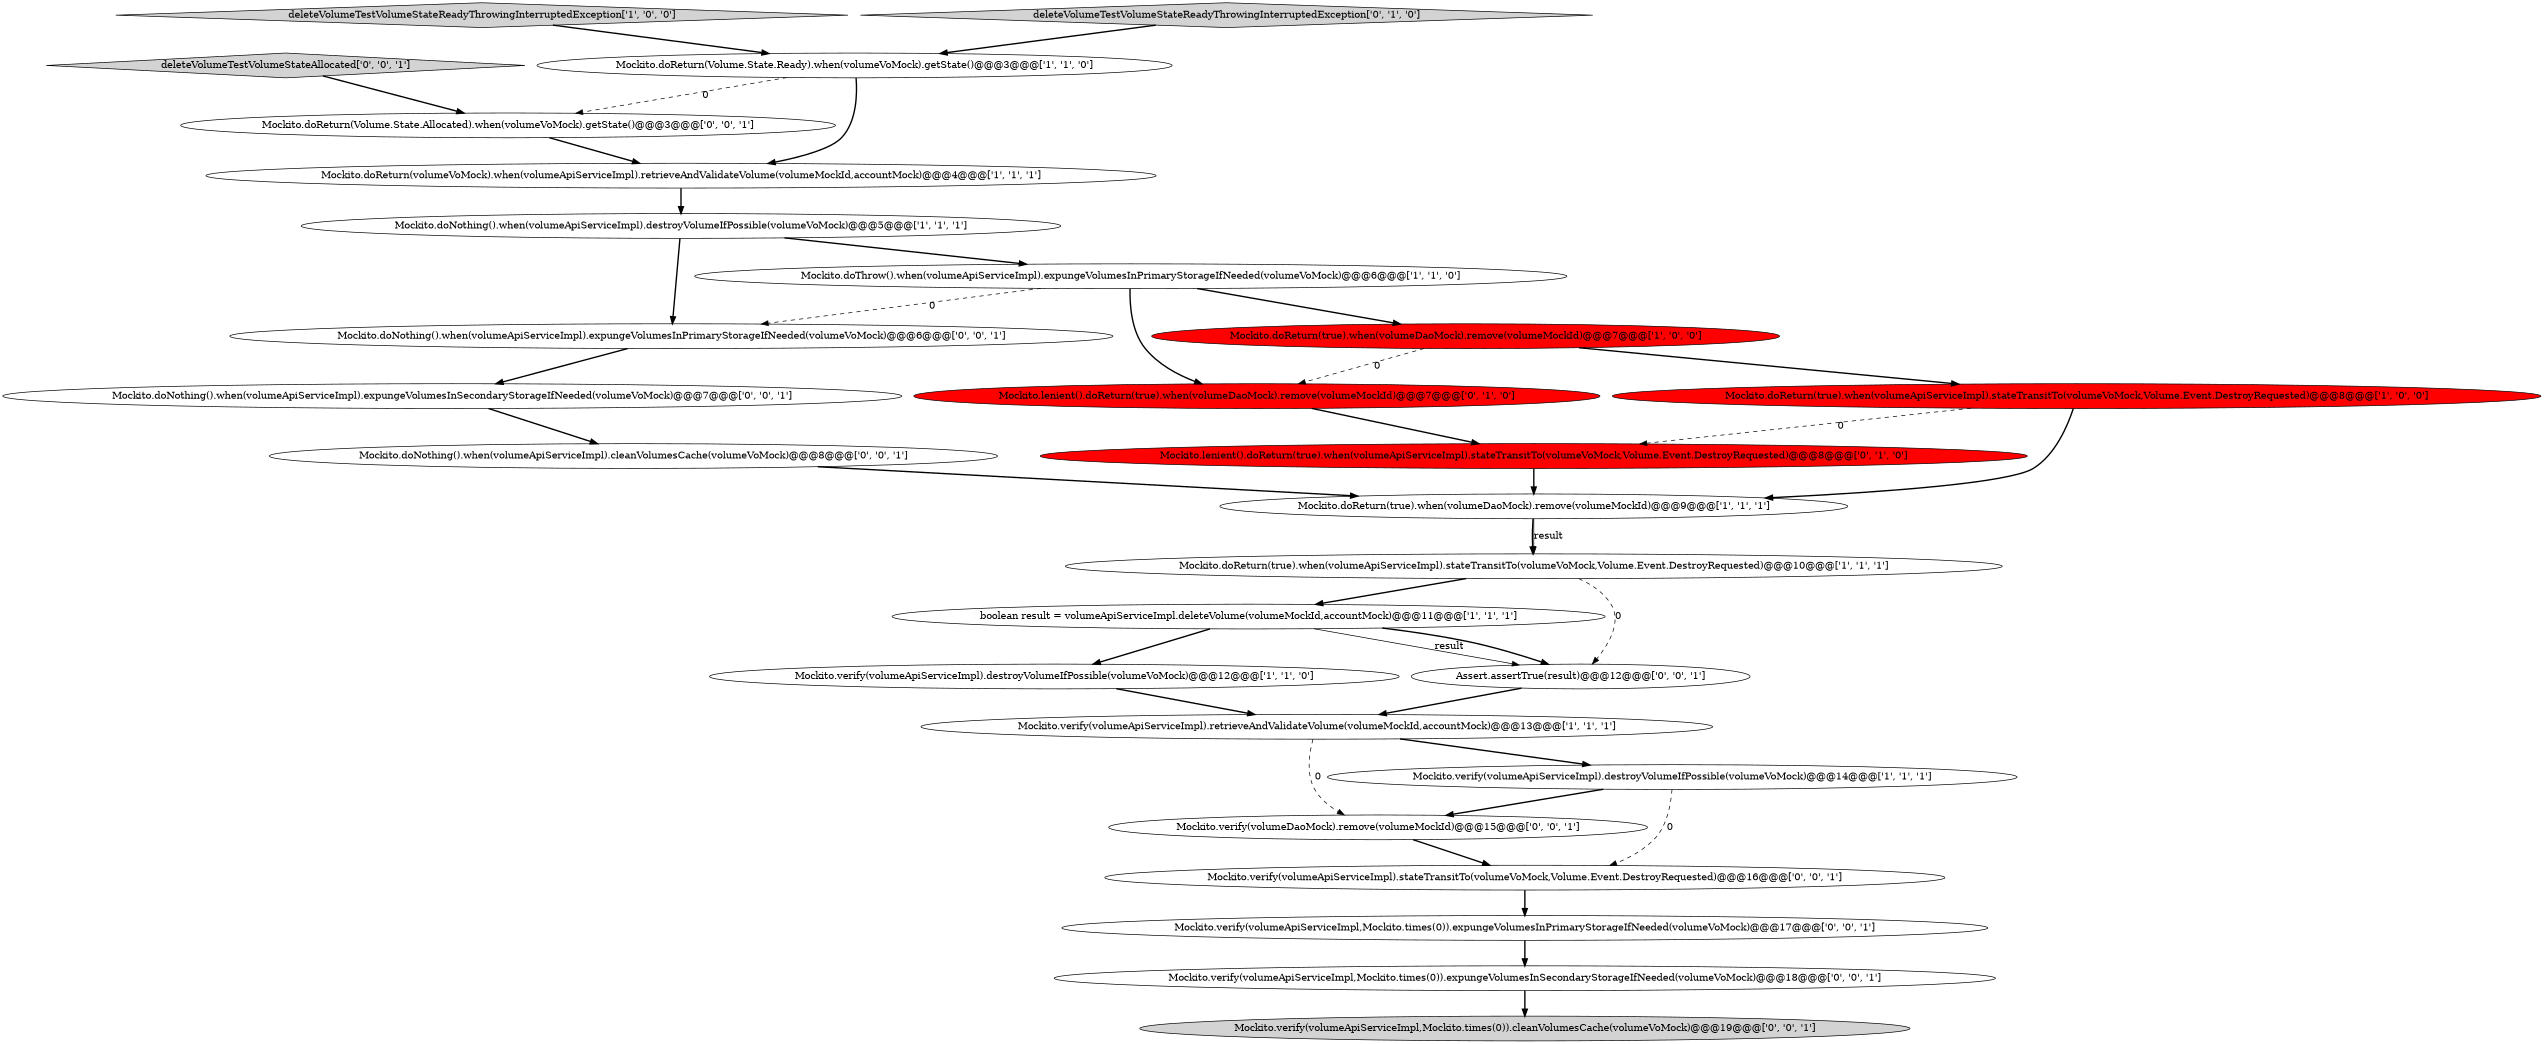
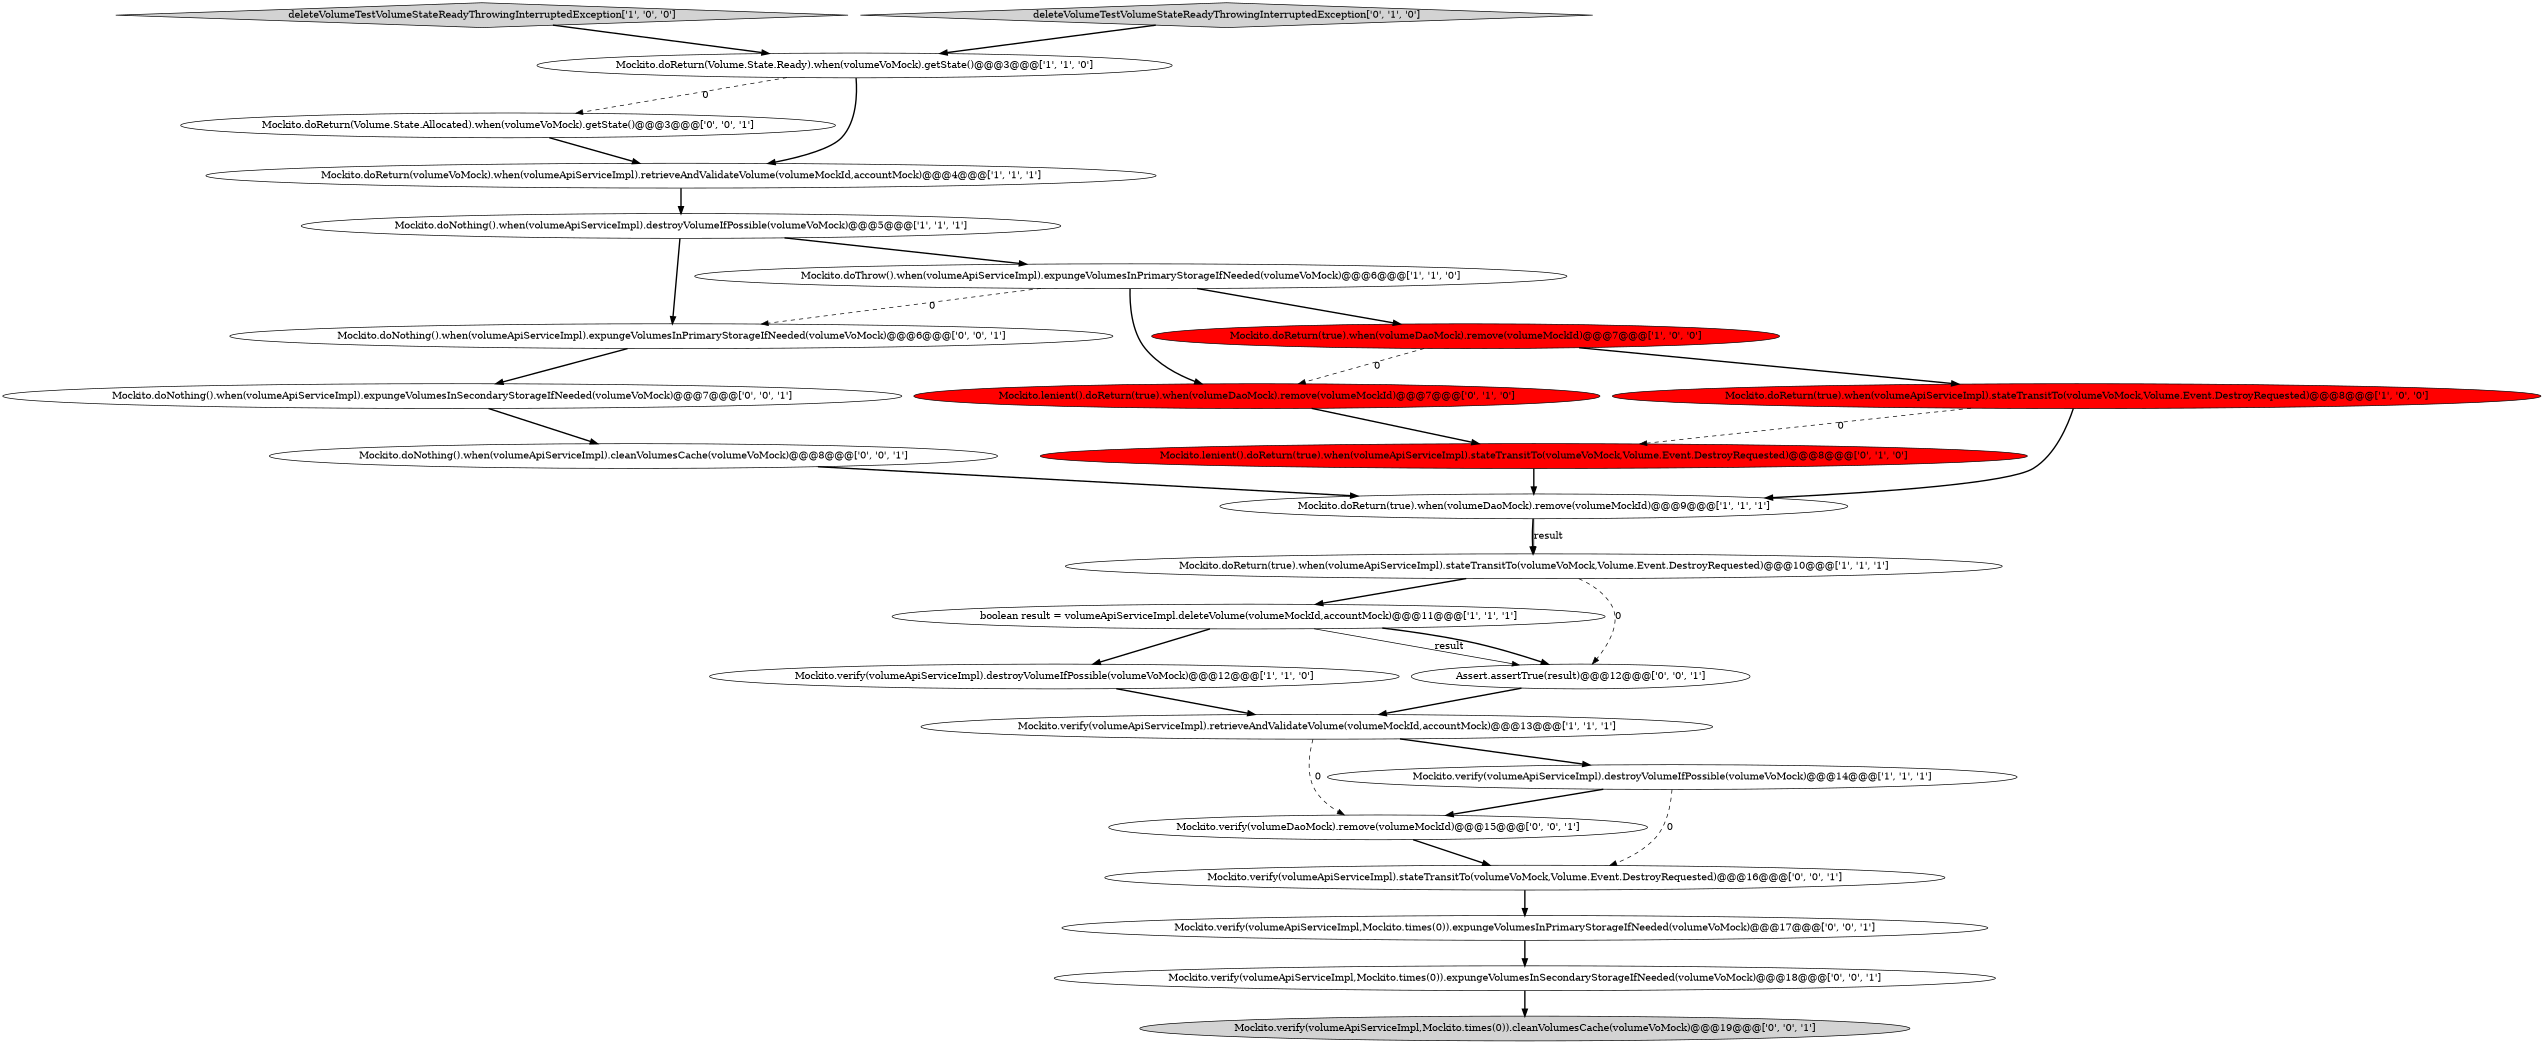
node "deleteVolumeTestVolumeStateAllocated['0', '0', '1']": removed
